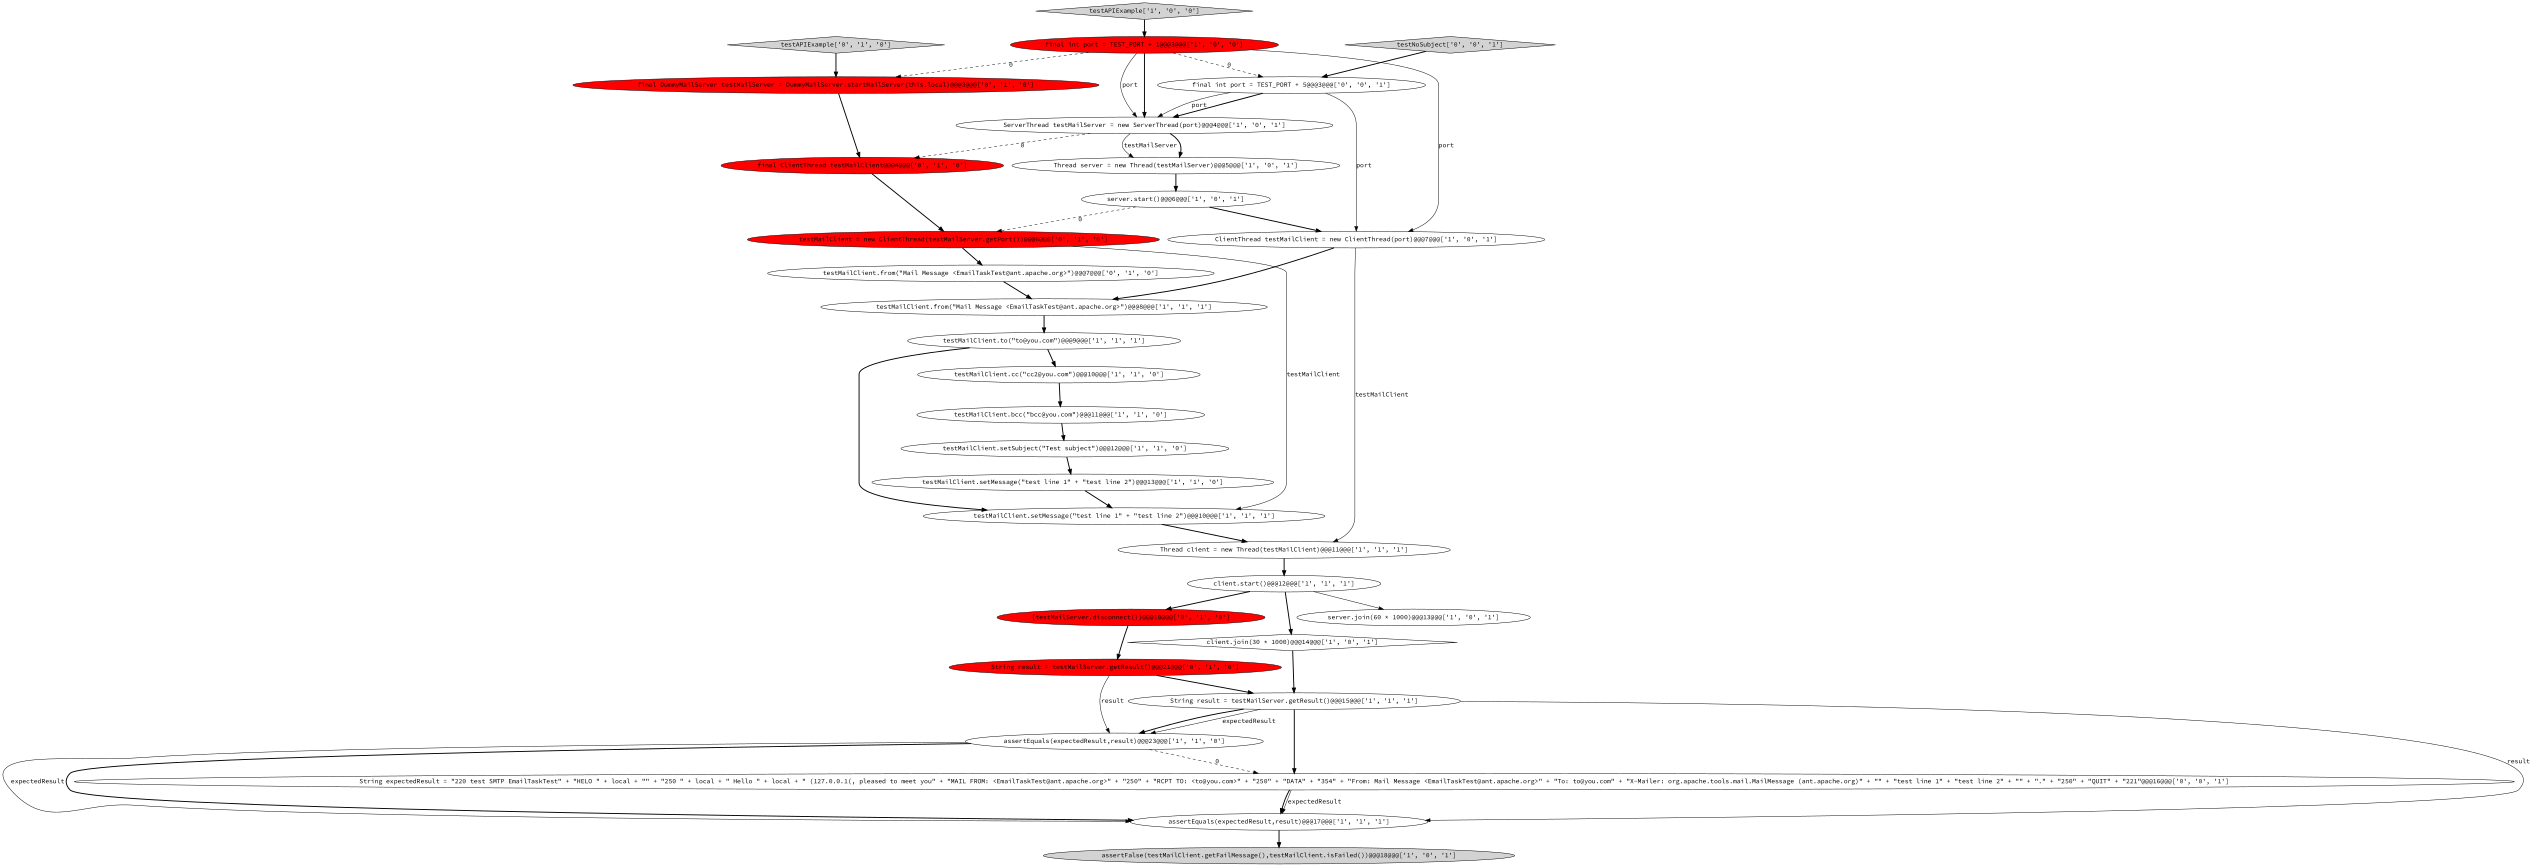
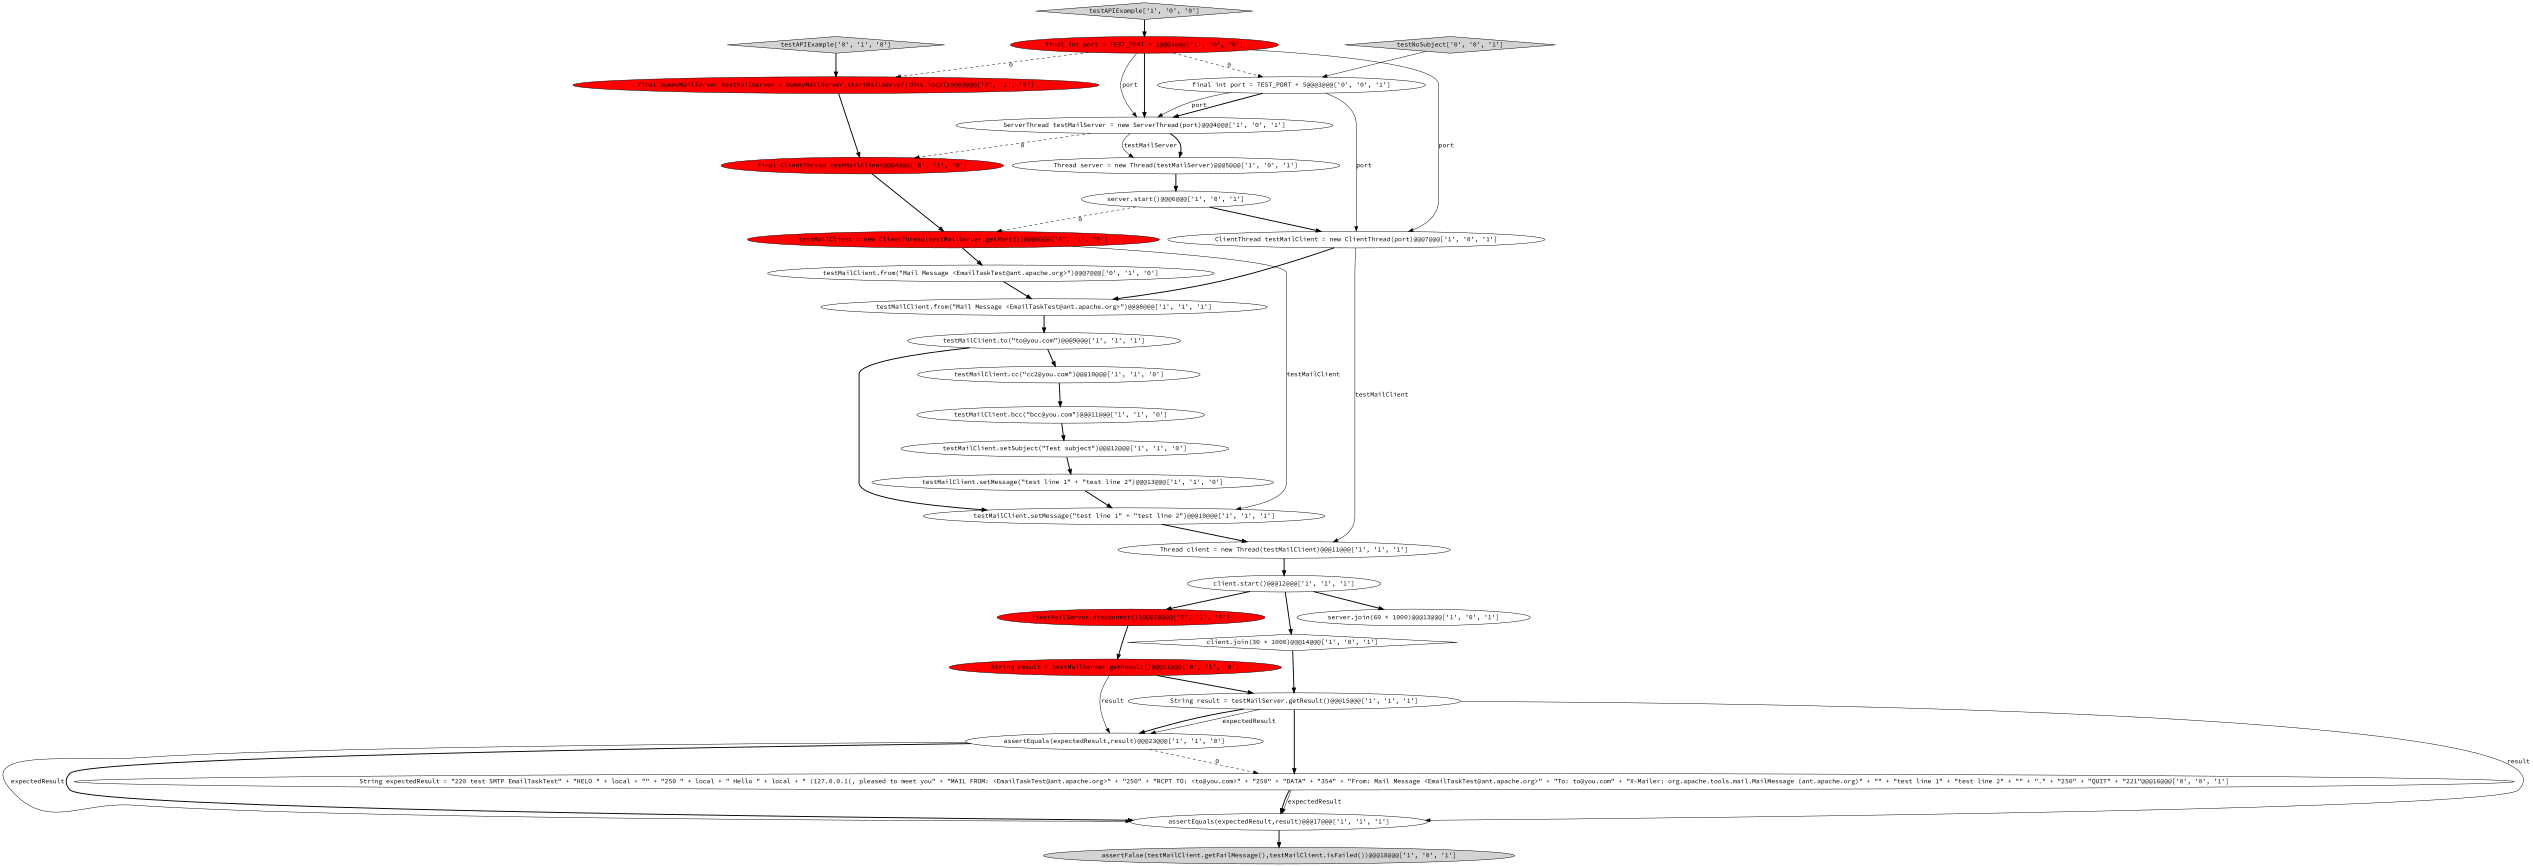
edge "testNoSubject['0', '0', '1']" -> "final int port = TEST_PORT + 5@@@3@@@['0', '0', '1']": style bold -> solid
edge "client.start()@@@12@@@['1', '1', '1']" -> "server.join(60 * 1000)@@@13@@@['1', '0', '1']": style solid -> bold
